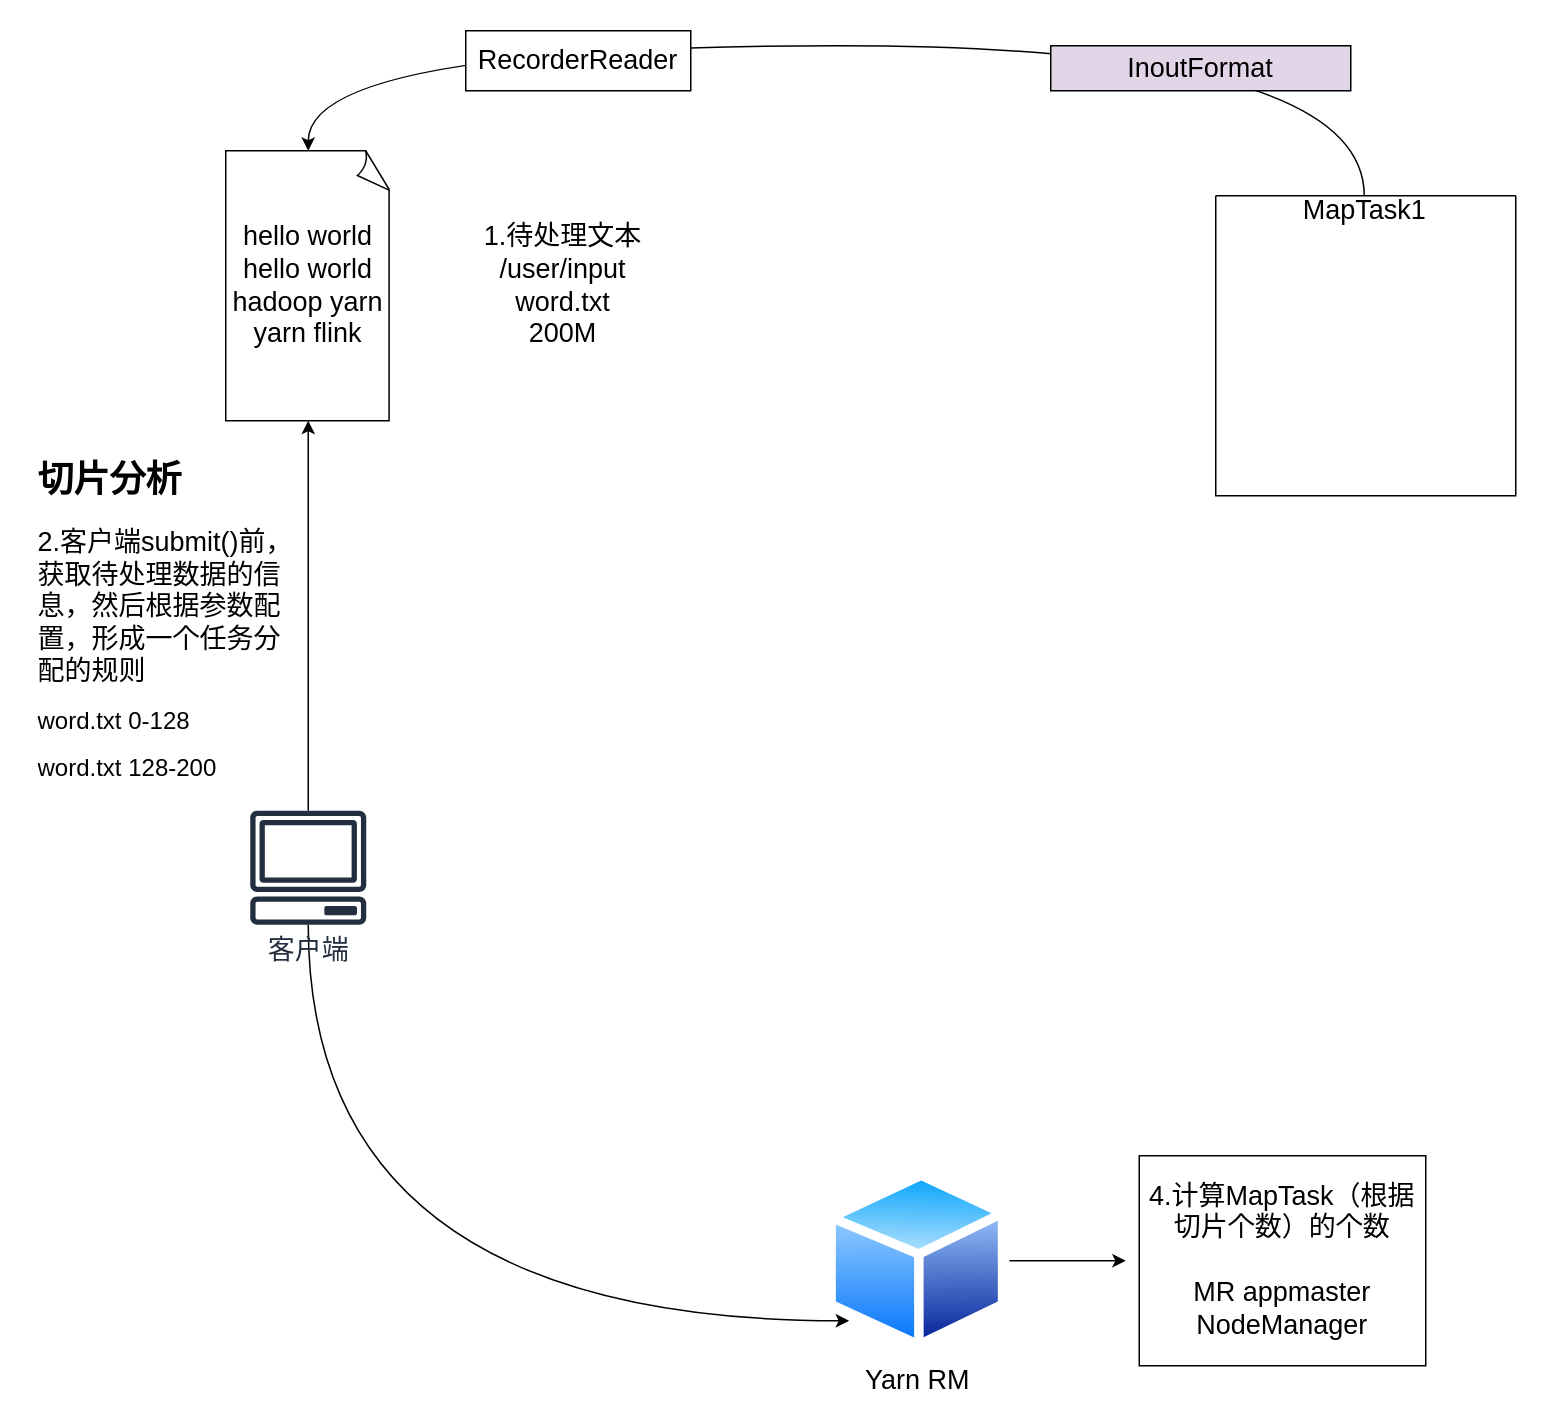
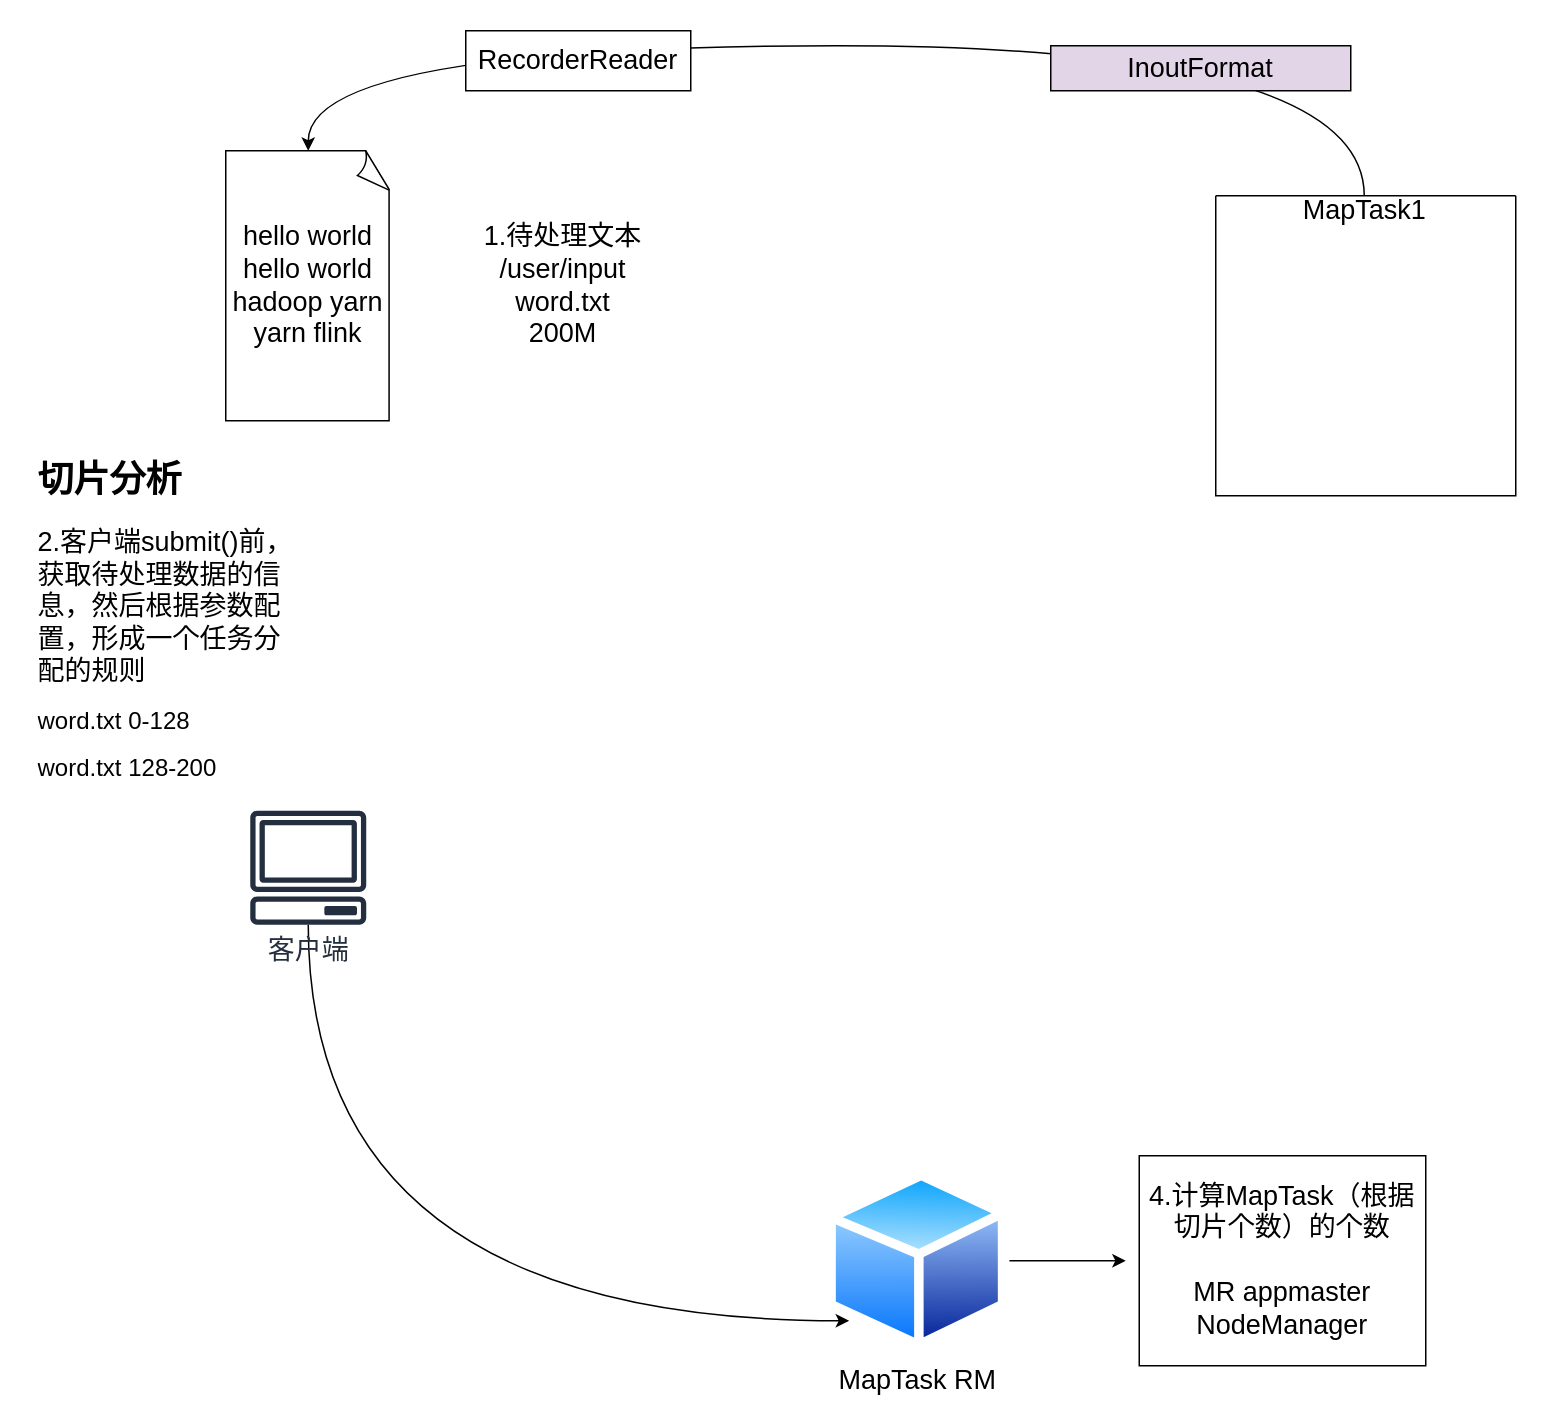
edge "客户端" -> "hello world hello world hadoop yarn yarn flink": removed
node "Yarn RM": label "Yarn RM" -> "MapTask RM"
